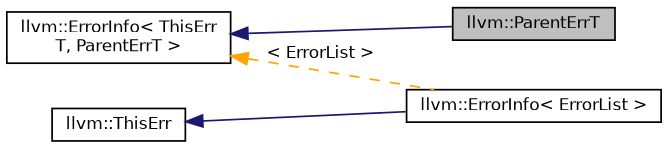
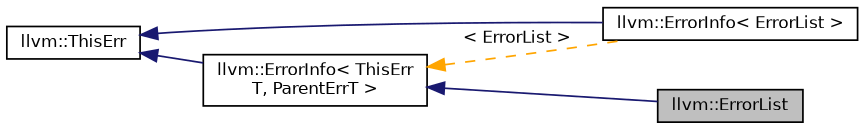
node "llvm::ParentErrT": label "llvm::ParentErrT" -> "llvm::ErrorList"
edge "llvm::ErrorInfo< ThisErr T, ParentErrT >" -> "llvm::ThisErr": added
